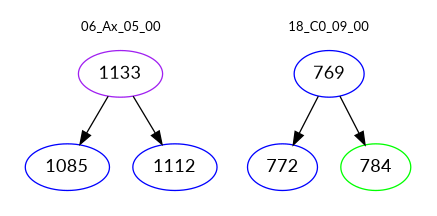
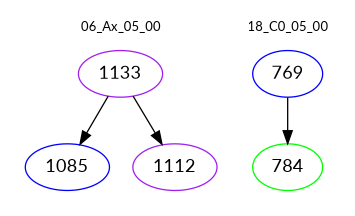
cluster "18_C0_09_00": label "18_C0_09_00" -> "18_C0_05_00"
node "1112": color blue -> purple
node "772": removed
